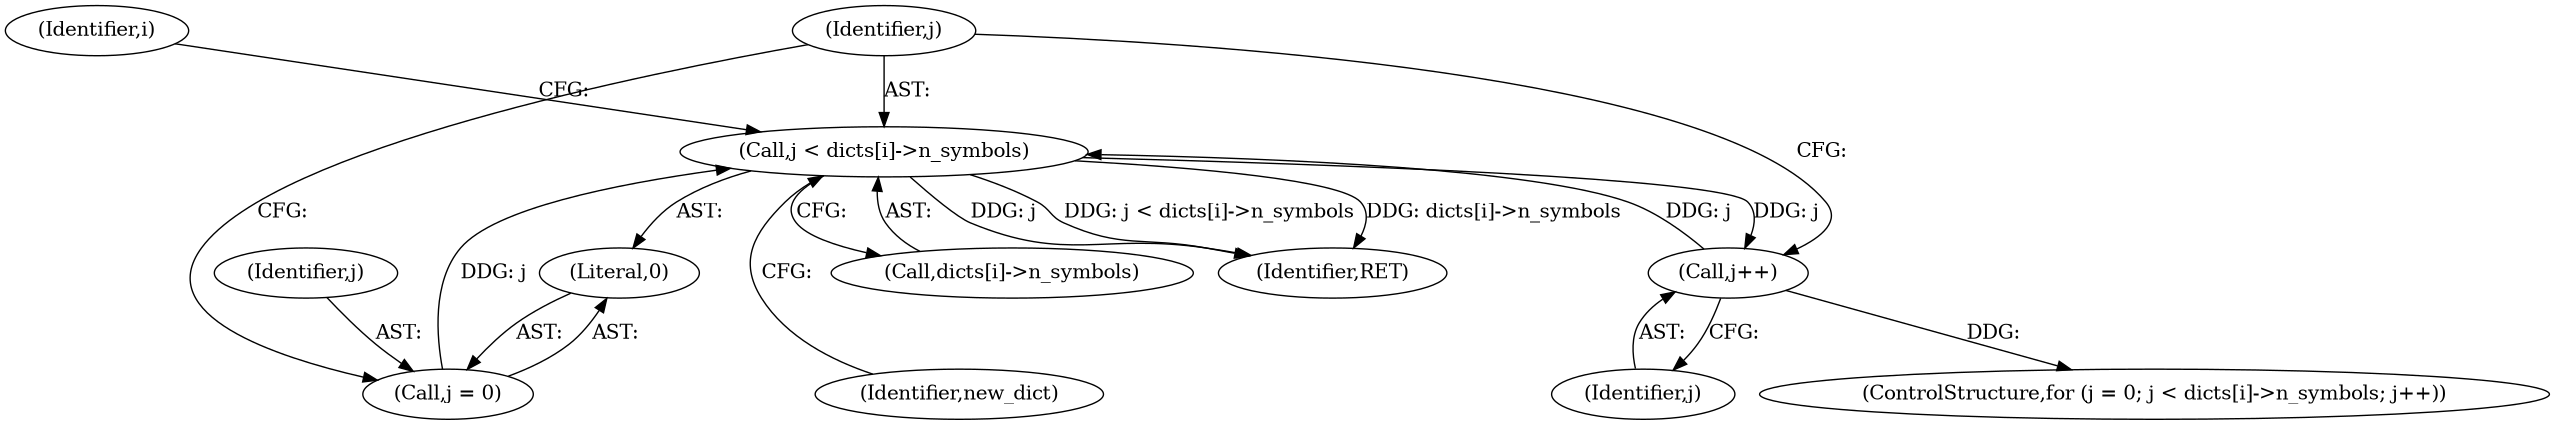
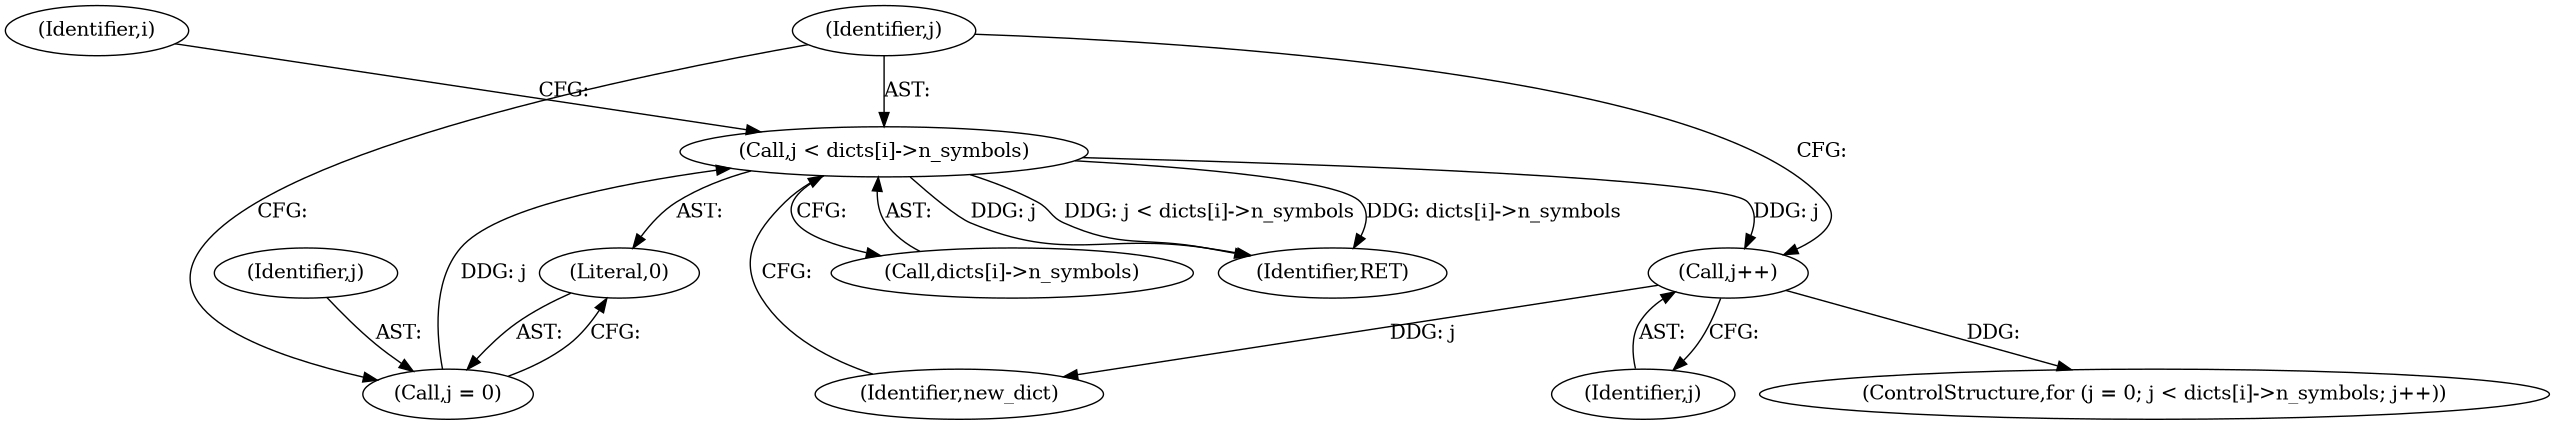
edge "(Call,j++)" -> "(Call,j < dicts[i]->n_symbols)": now "(Call,j++)" -> "(Identifier,new_dict)"
edge "(Call,j = 0)" -> "(Literal,0)": label "AST: " -> "CFG: "
